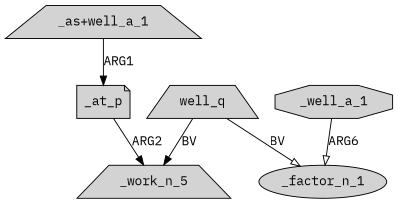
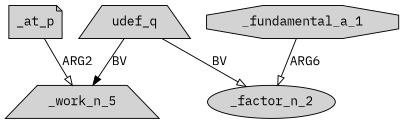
node "_as+well_a_1": removed
node "well_q": label "well_q" -> "udef_q"
node "_well_a_1": label "_well_a_1" -> "_fundamental_a_1"
edge "_at_p" -> "_work_n_5": arrowhead normal -> onormal
node "_factor_n_1": label "_factor_n_1" -> "_factor_n_2"
